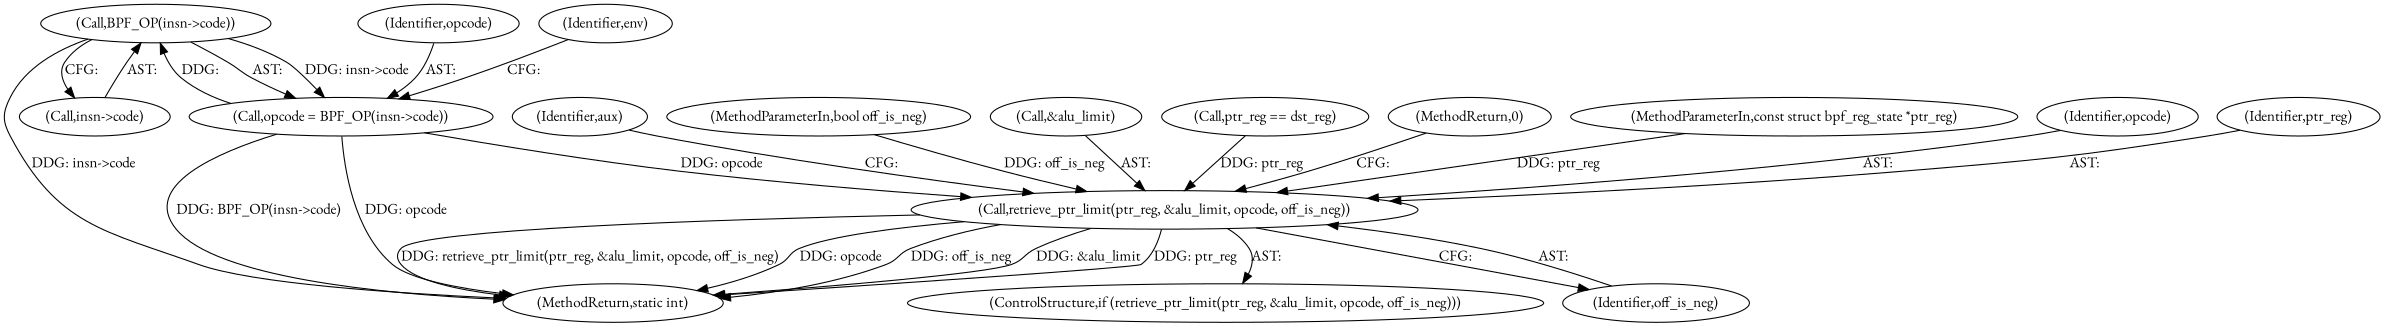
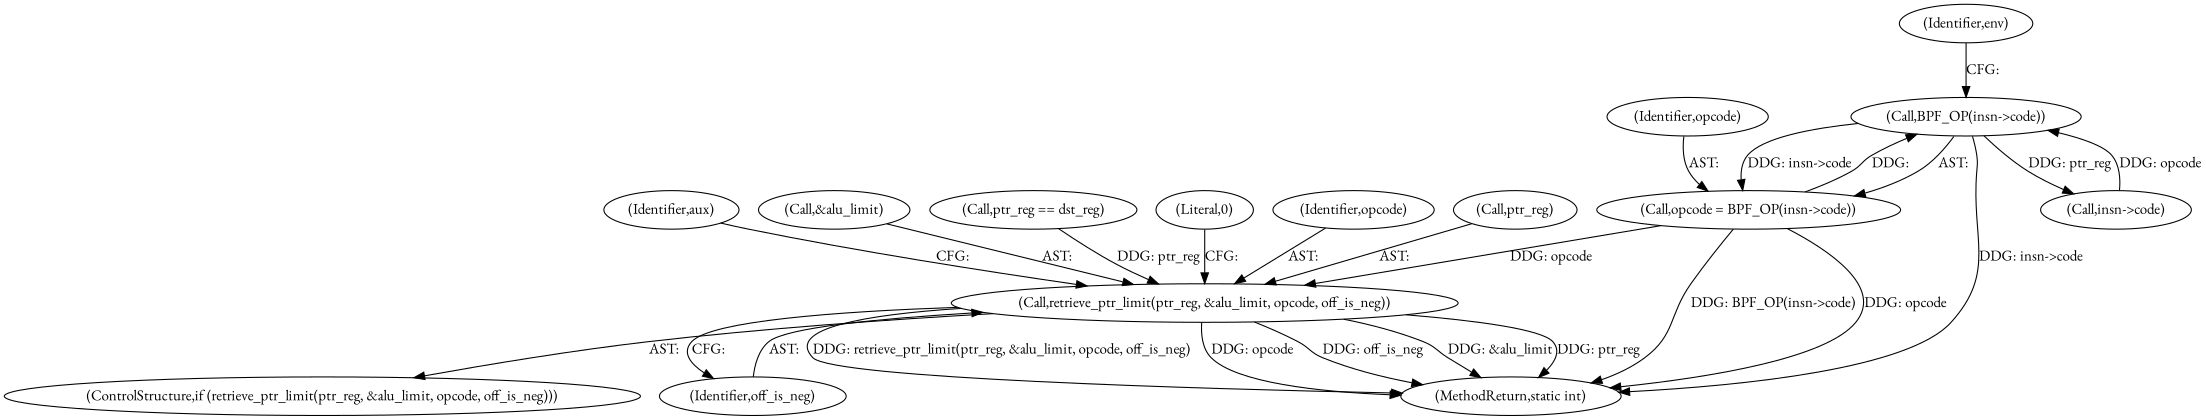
edge "(Identifier,env)" -> "(Call,opcode = BPF_OP(insn->code))": now "(Identifier,env)" -> "(Call,BPF_OP(insn->code))"
edge "(Call,BPF_OP(insn->code))" -> "(Call,insn->code)": label "CFG: " -> "DDG: ptr_reg"
edge "(Call,insn->code)" -> "(Call,BPF_OP(insn->code))": label "AST: " -> "DDG: opcode"
node "(MethodParameterIn,bool off_is_neg)": removed
node "(MethodReturn,0)": label "(MethodReturn,0)" -> "(Literal,0)"
node "(MethodParameterIn,const struct bpf_reg_state *ptr_reg)": removed
node "(Identifier,ptr_reg)": label "(Identifier,ptr_reg)" -> "(Call,ptr_reg)"
